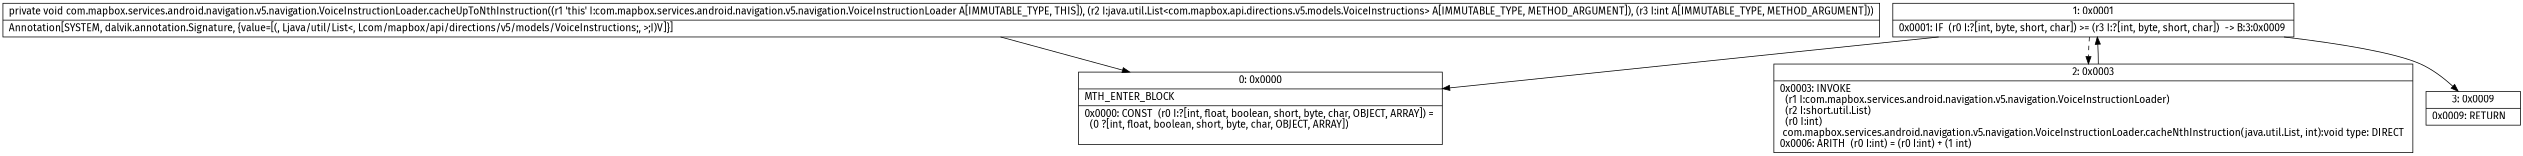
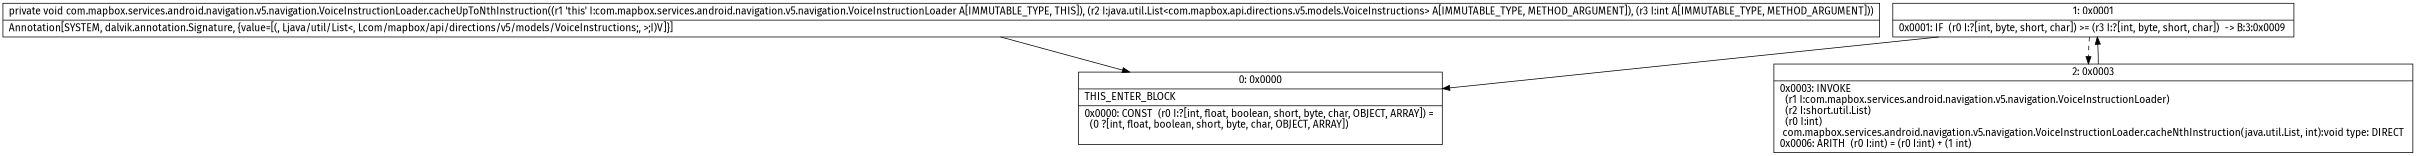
node "0: 0x0000": text "MTH_ENTER_BLOCK" -> "THIS_ENTER_BLOCK"
node "3: 0x0009": removed
